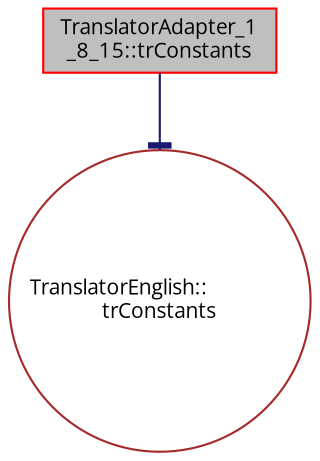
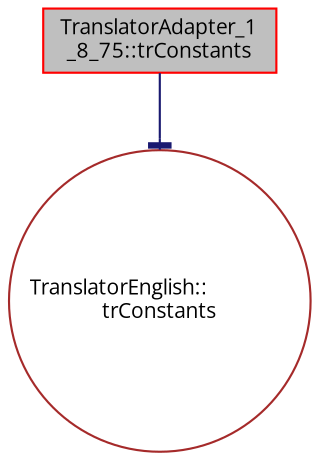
node "TranslatorAdapter_1 _8_15::trConstants": label "TranslatorAdapter_1 _8_15::trConstants" -> "TranslatorAdapter_1 _8_75::trConstants"
